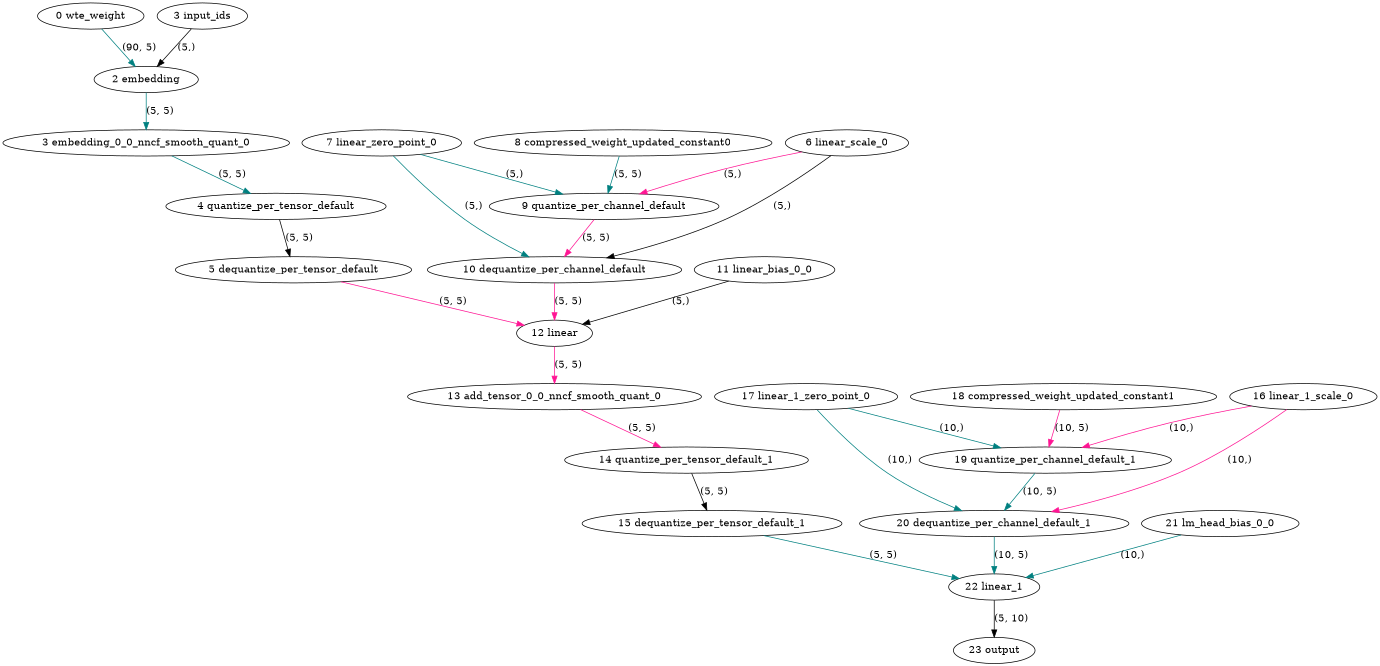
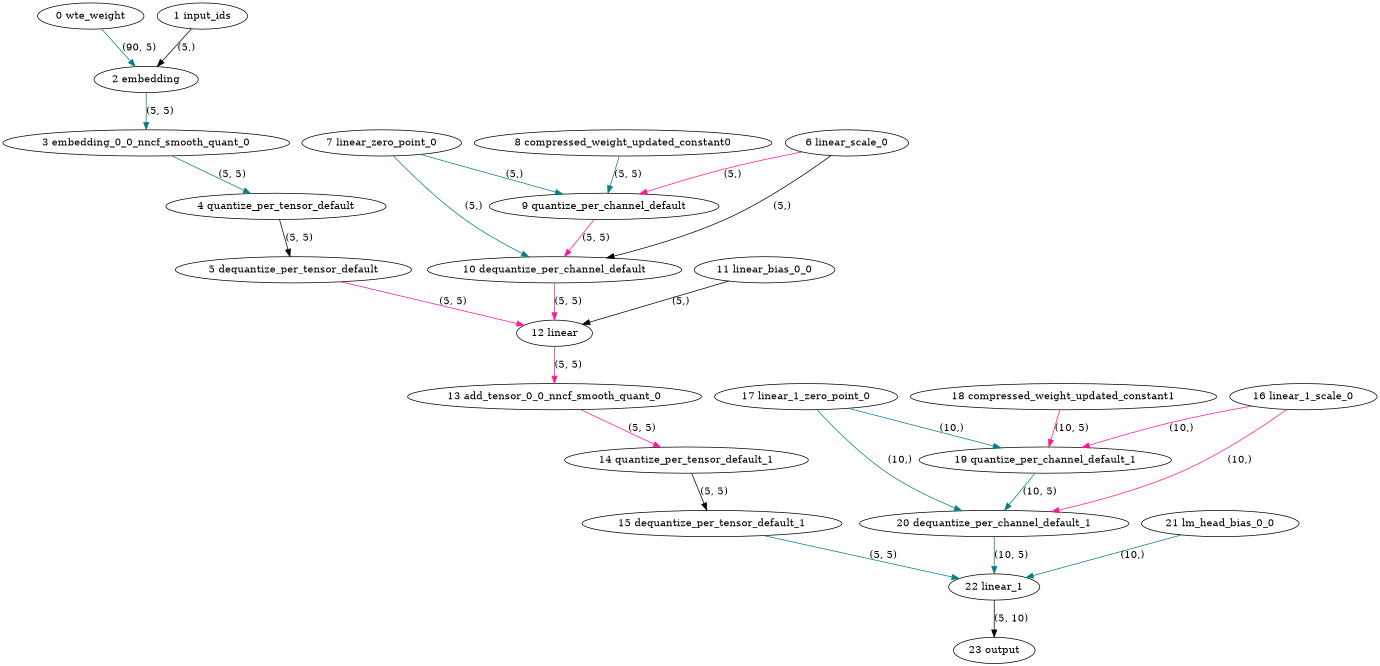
node "3 input_ids": label "3 input_ids" -> "1 input_ids"
